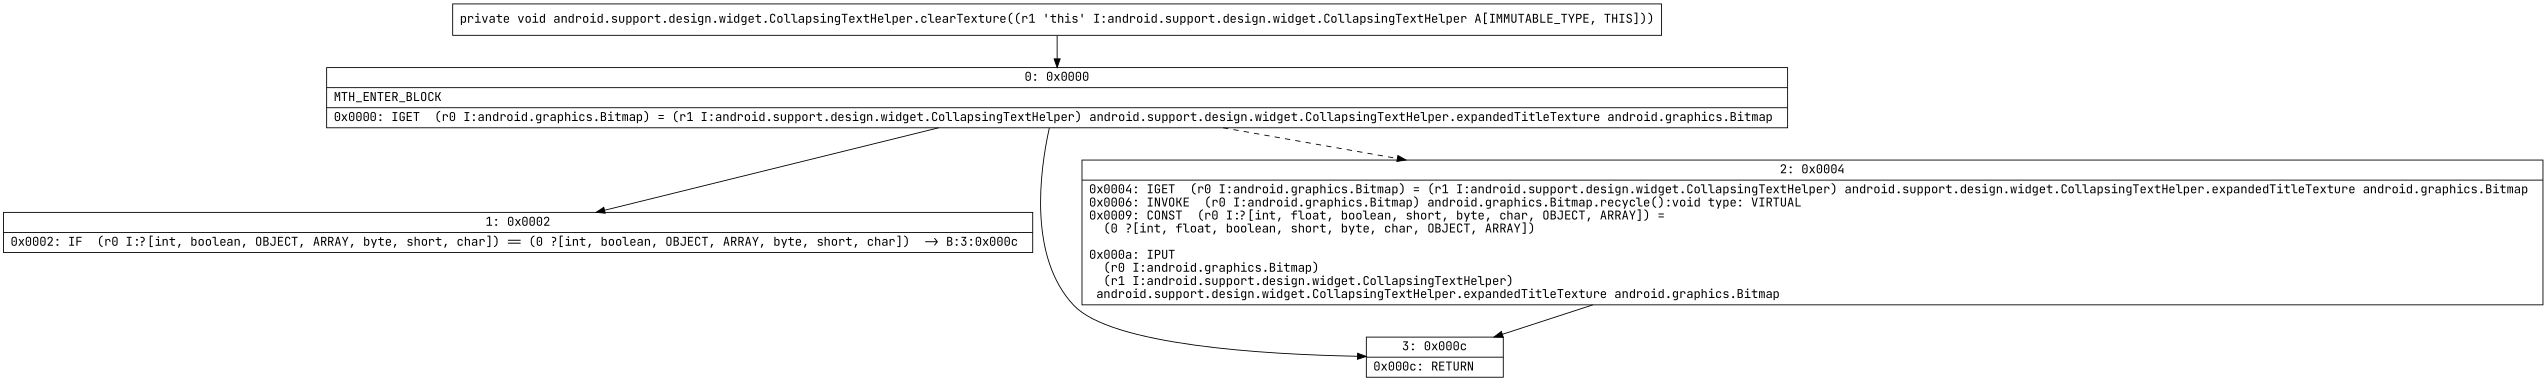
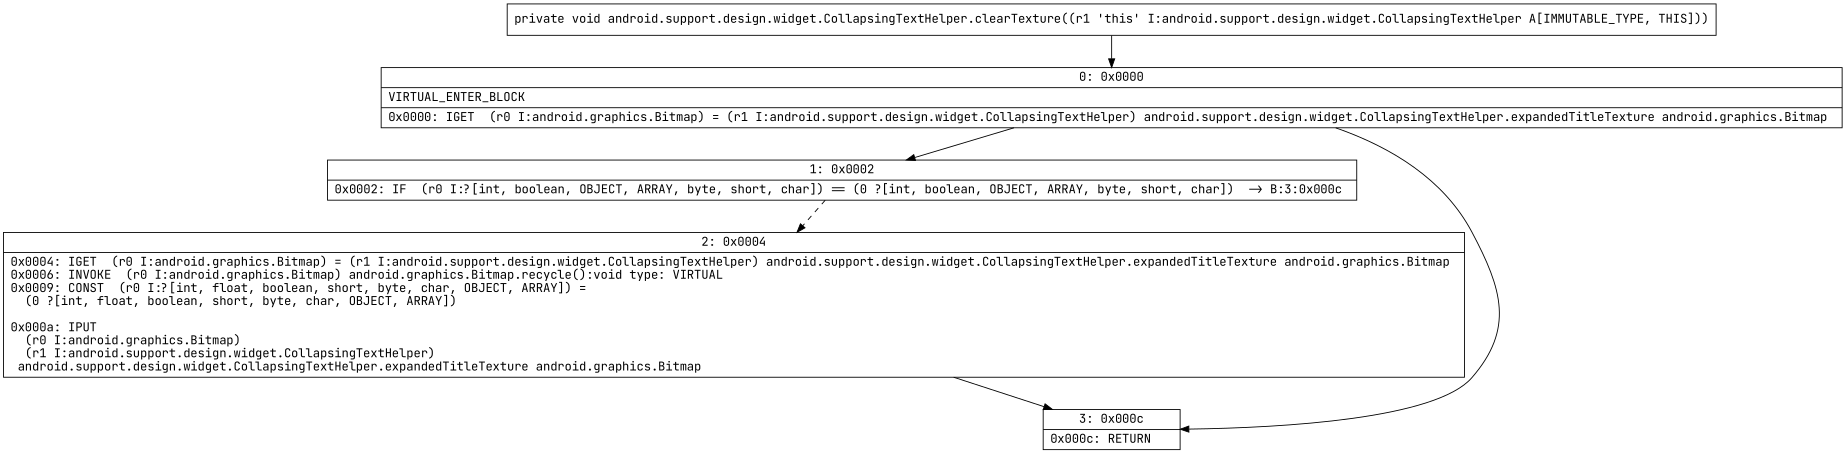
node "0: 0x0000": text "MTH_ENTER_BLOCK" -> "VIRTUAL_ENTER_BLOCK"
edge "0: 0x0000" -> "2: 0x0004": now "1: 0x0002" -> "2: 0x0004"
